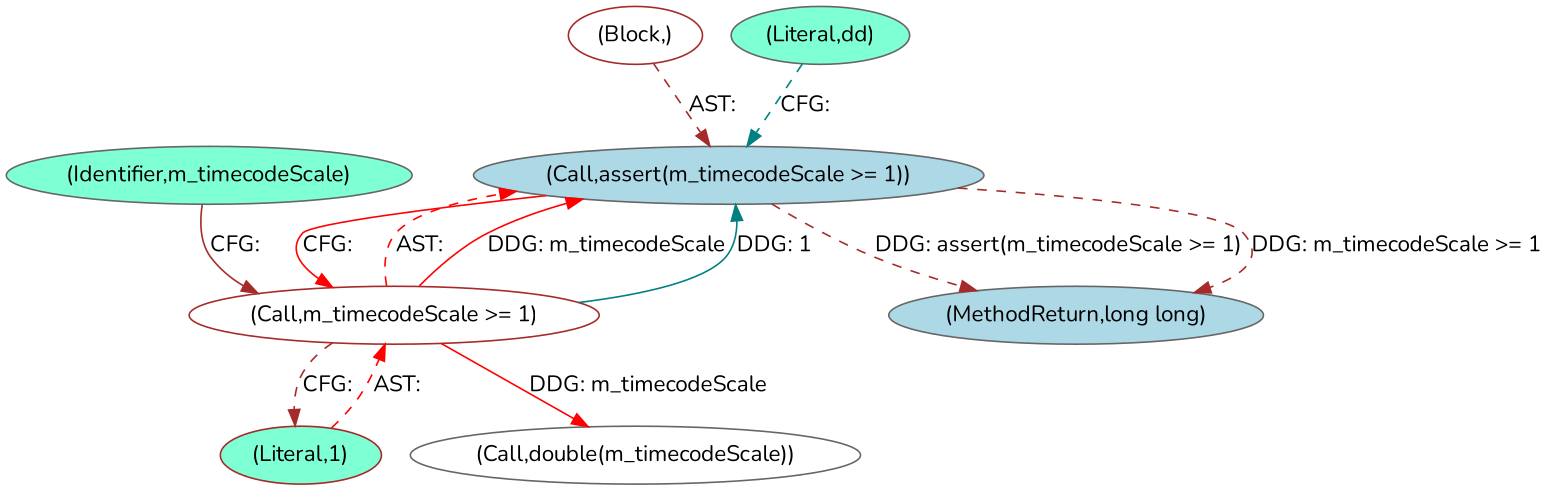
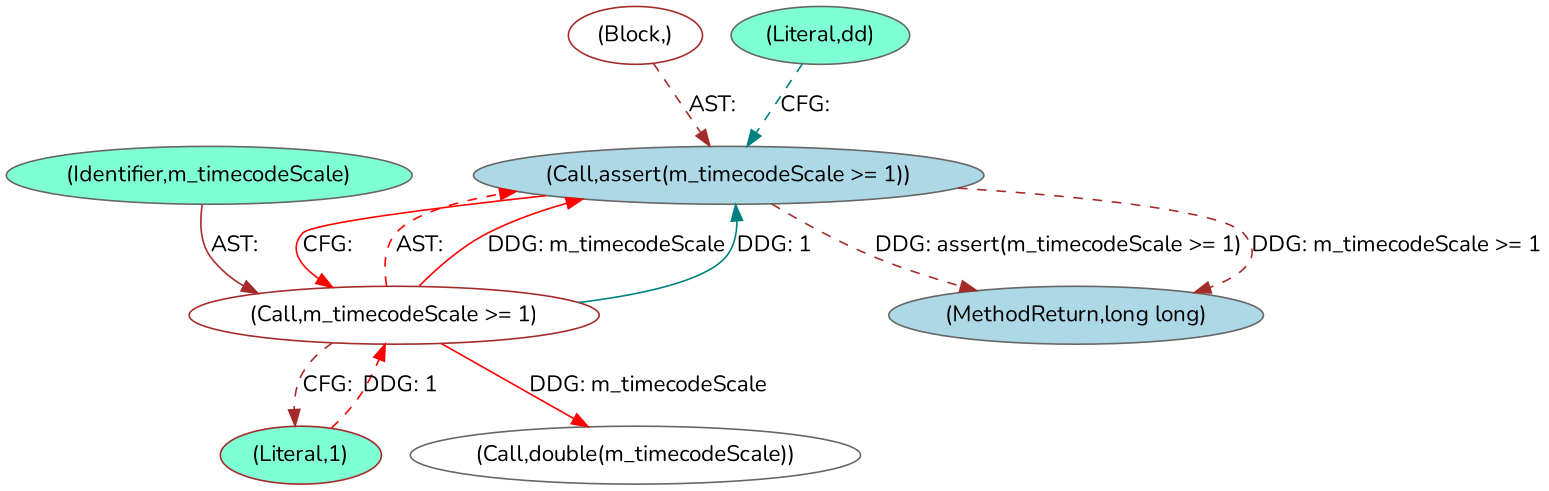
edge "(Identifier,m_timecodeScale)" -> "(Call,m_timecodeScale >= 1)": label "CFG: " -> "AST: "
edge "(Literal,1)" -> "(Call,m_timecodeScale >= 1)": label "AST: " -> "DDG: 1"
